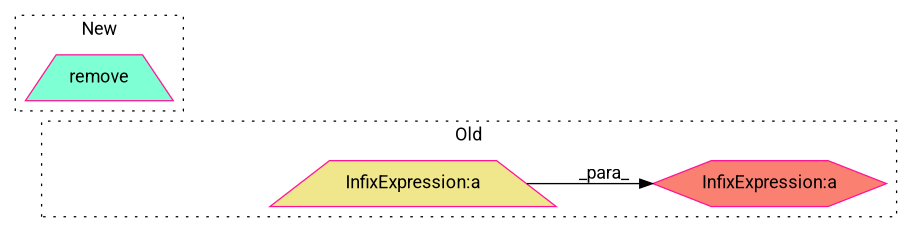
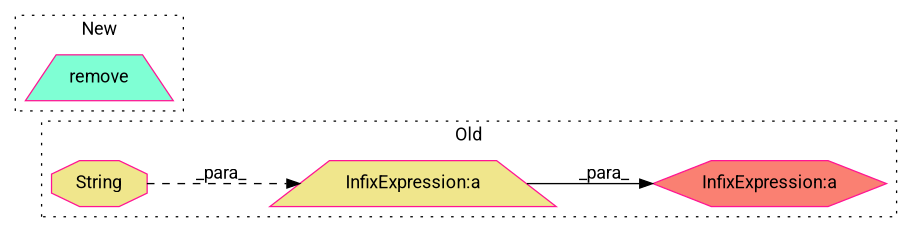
node "String": added
